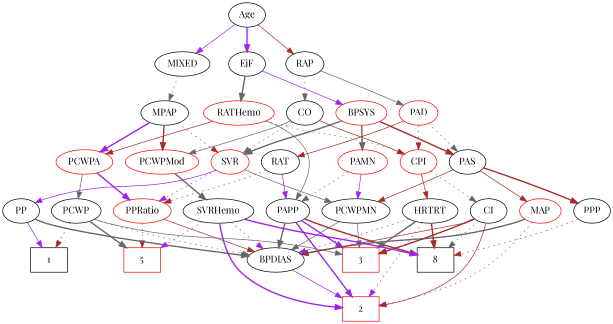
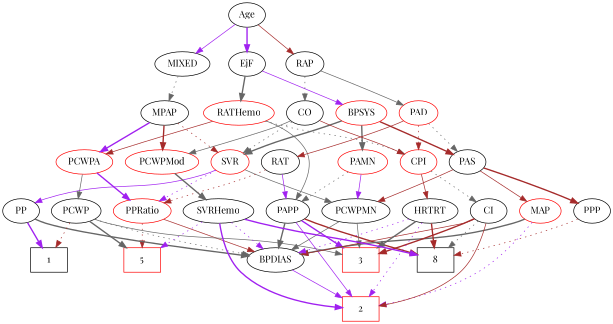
edge "PP" -> "1": style solid -> bold
edge "PAPP" -> "2": style bold -> solid
